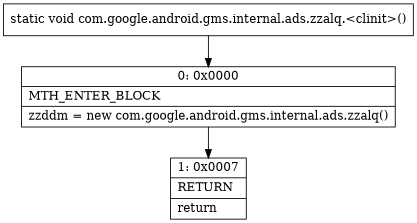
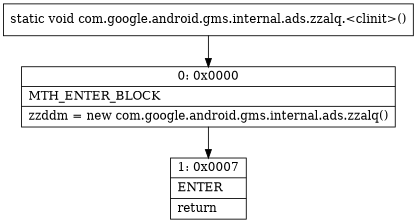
node "1: 0x0007": text "RETURN" -> "ENTER"
